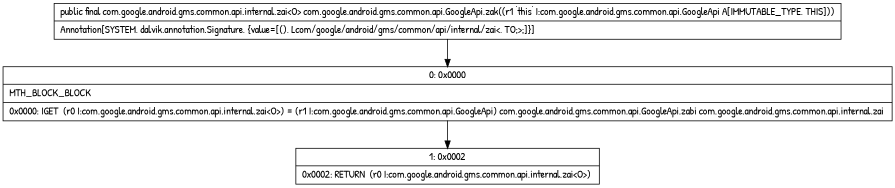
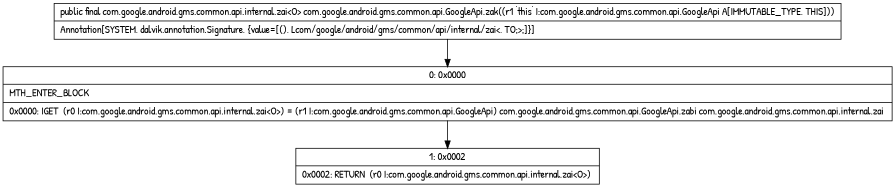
node "0: 0x0000": text "MTH_BLOCK_BLOCK" -> "MTH_ENTER_BLOCK"
